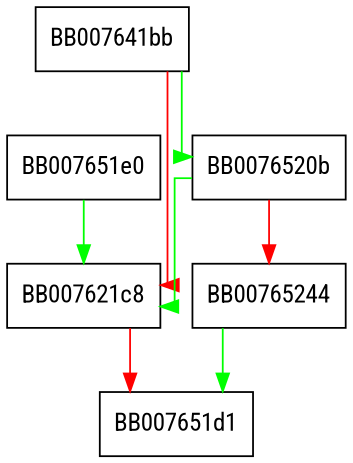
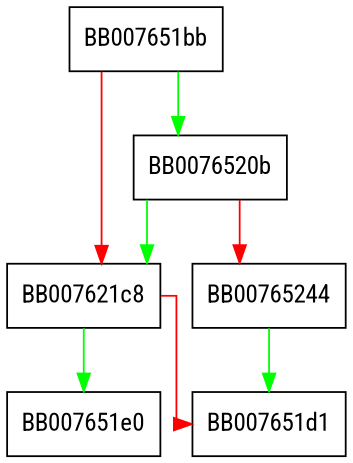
node "BB007641bb": label "BB007641bb" -> "BB007651bb"
edge "BB007651e0" -> "BB007621c8": reversed
